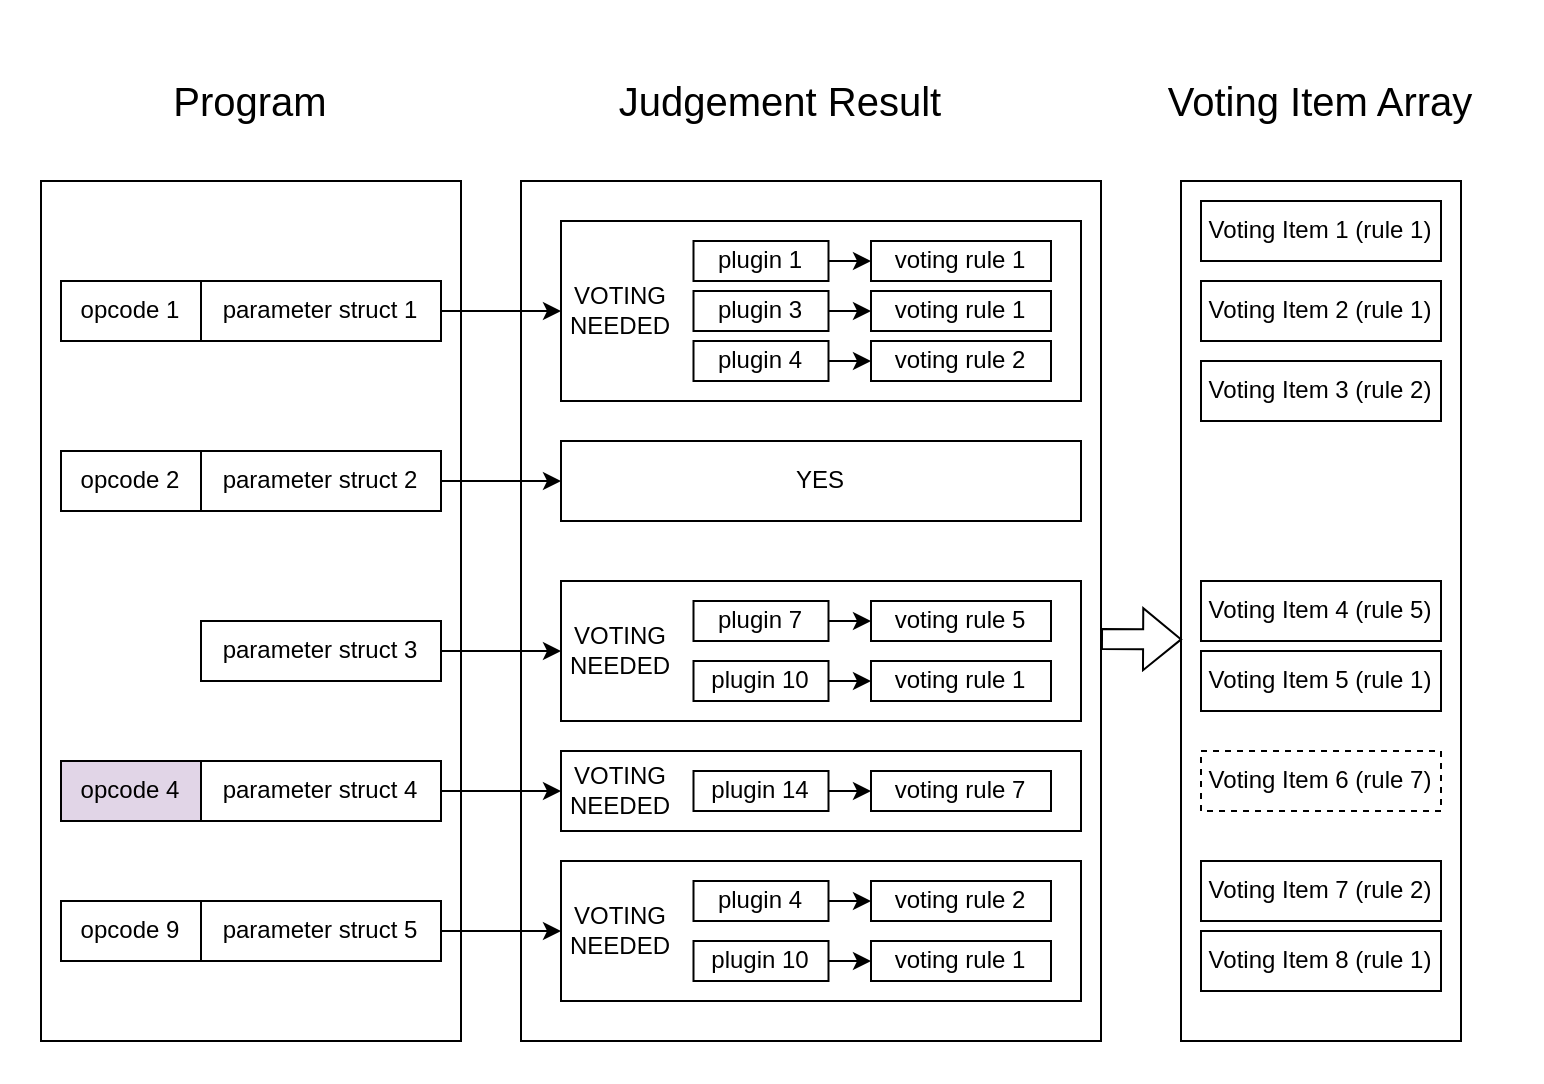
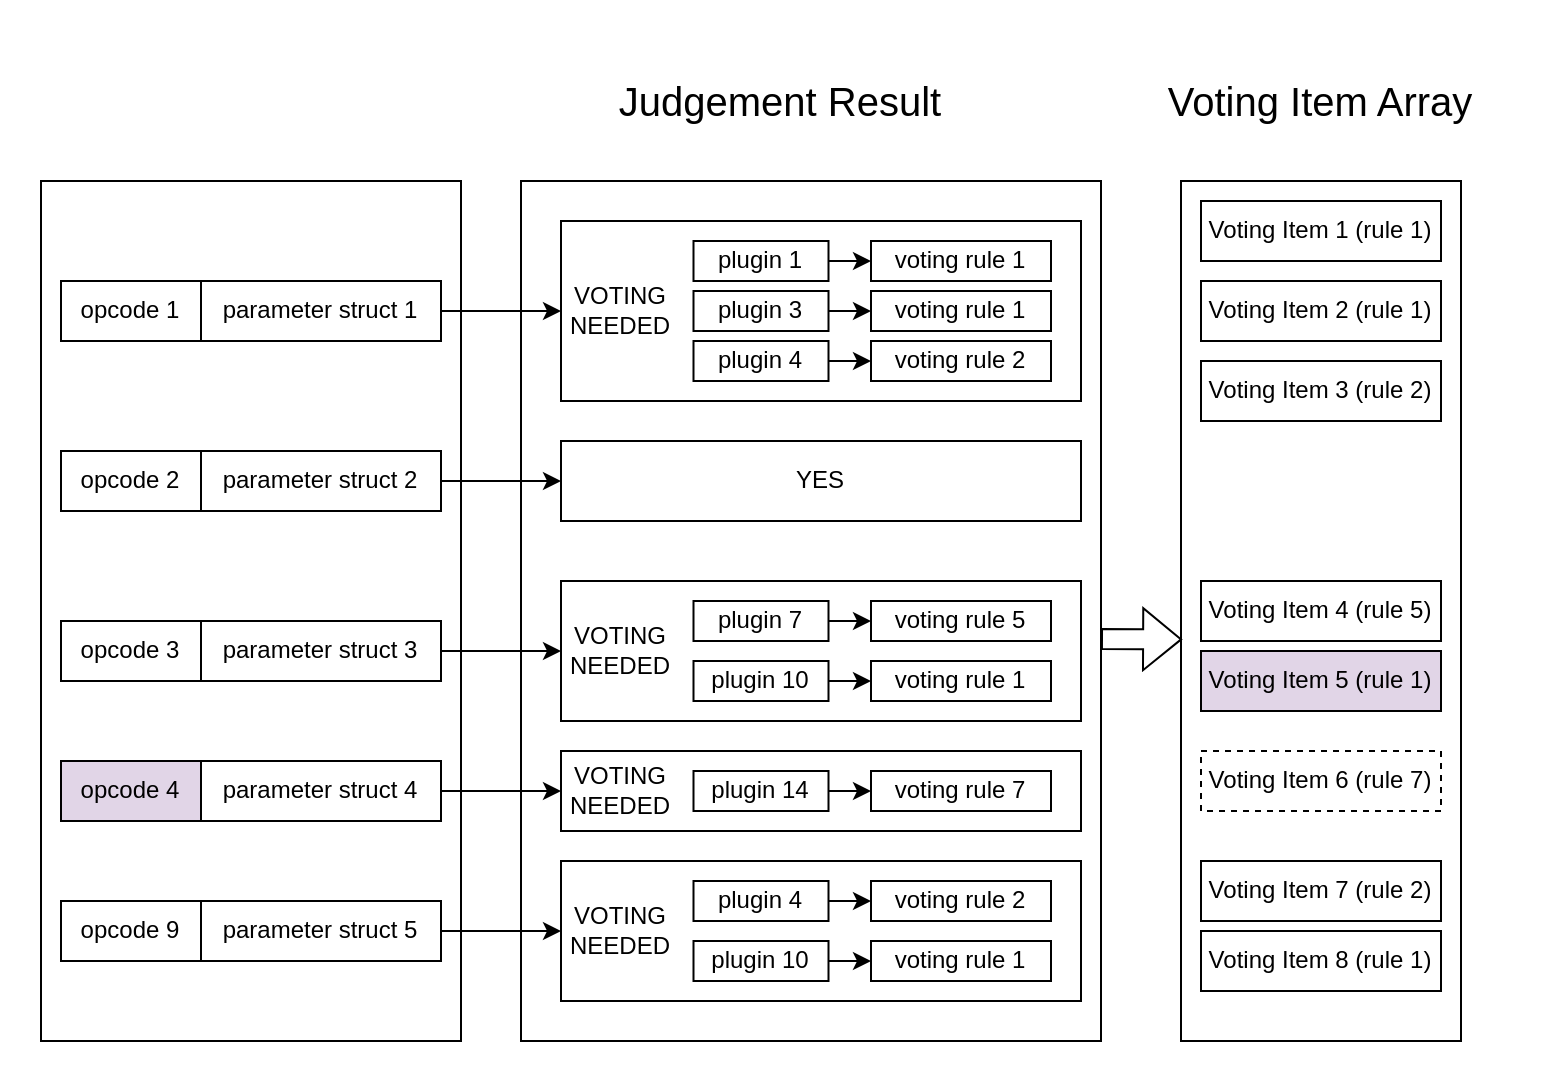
node "Program": removed
node "opcode 3": added
node "Voting Item 5 (rule 1)": fillcolor #ffffff -> #e1d5e7
